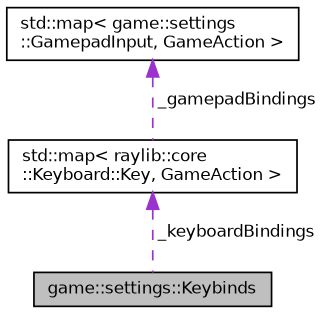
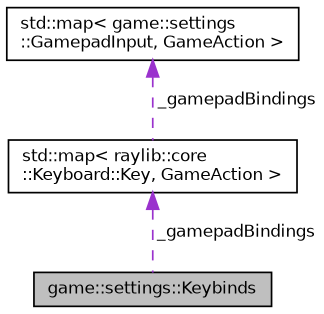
edge "game::settings::Keybinds" -> "std::map< raylib::core ::Keyboard::Key, GameAction >": label " _keyboardBindings" -> " _gamepadBindings"
